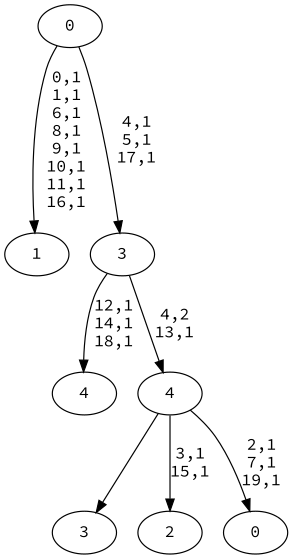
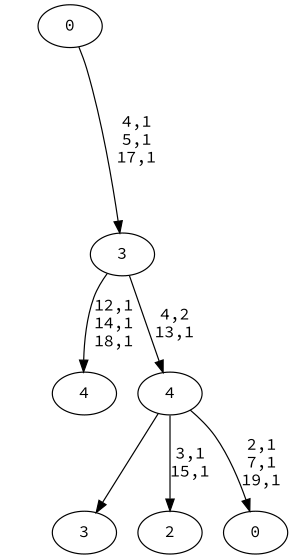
node "1": removed
